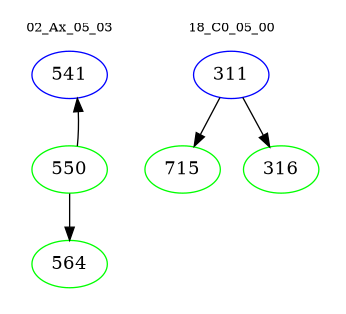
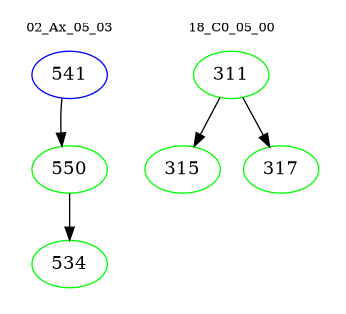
node "311": color blue -> green
edge "550" -> "541": reversed
node "715": label "715" -> "315"
node "316": label "316" -> "317"
node "564": label "564" -> "534"
